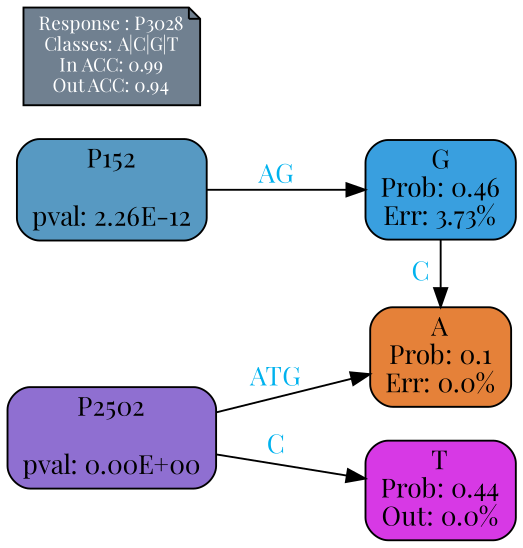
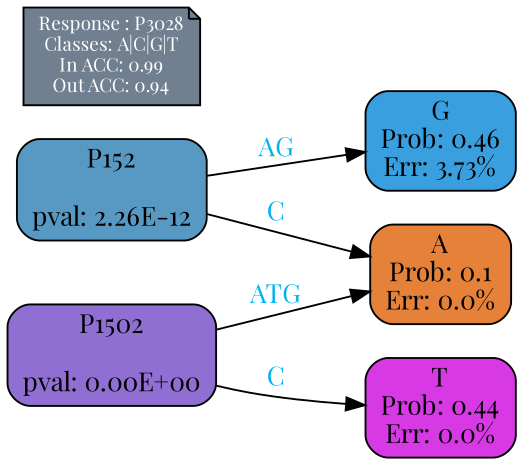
edge "G Prob: 0.46 Err: 3.73%" -> "A Prob: 0.1 Err: 0.0%": now "P152 pval: 2.26E-12" -> "A Prob: 0.1 Err: 0.0%"
node "P2502 pval: 0.00E+00": label "P2502 pval: 0.00E+00" -> "P1502 pval: 0.00E+00"
node "T Prob: 0.44 Out: 0.0%": label "T Prob: 0.44 Out: 0.0%" -> "T Prob: 0.44 Err: 0.0%"
